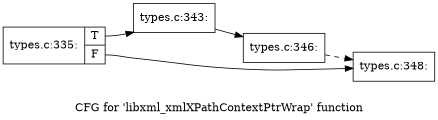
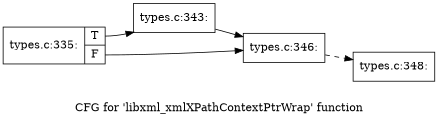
edge "types.c:335:" -> "types.c:348:": now "types.c:335:" -> "types.c:346:"
